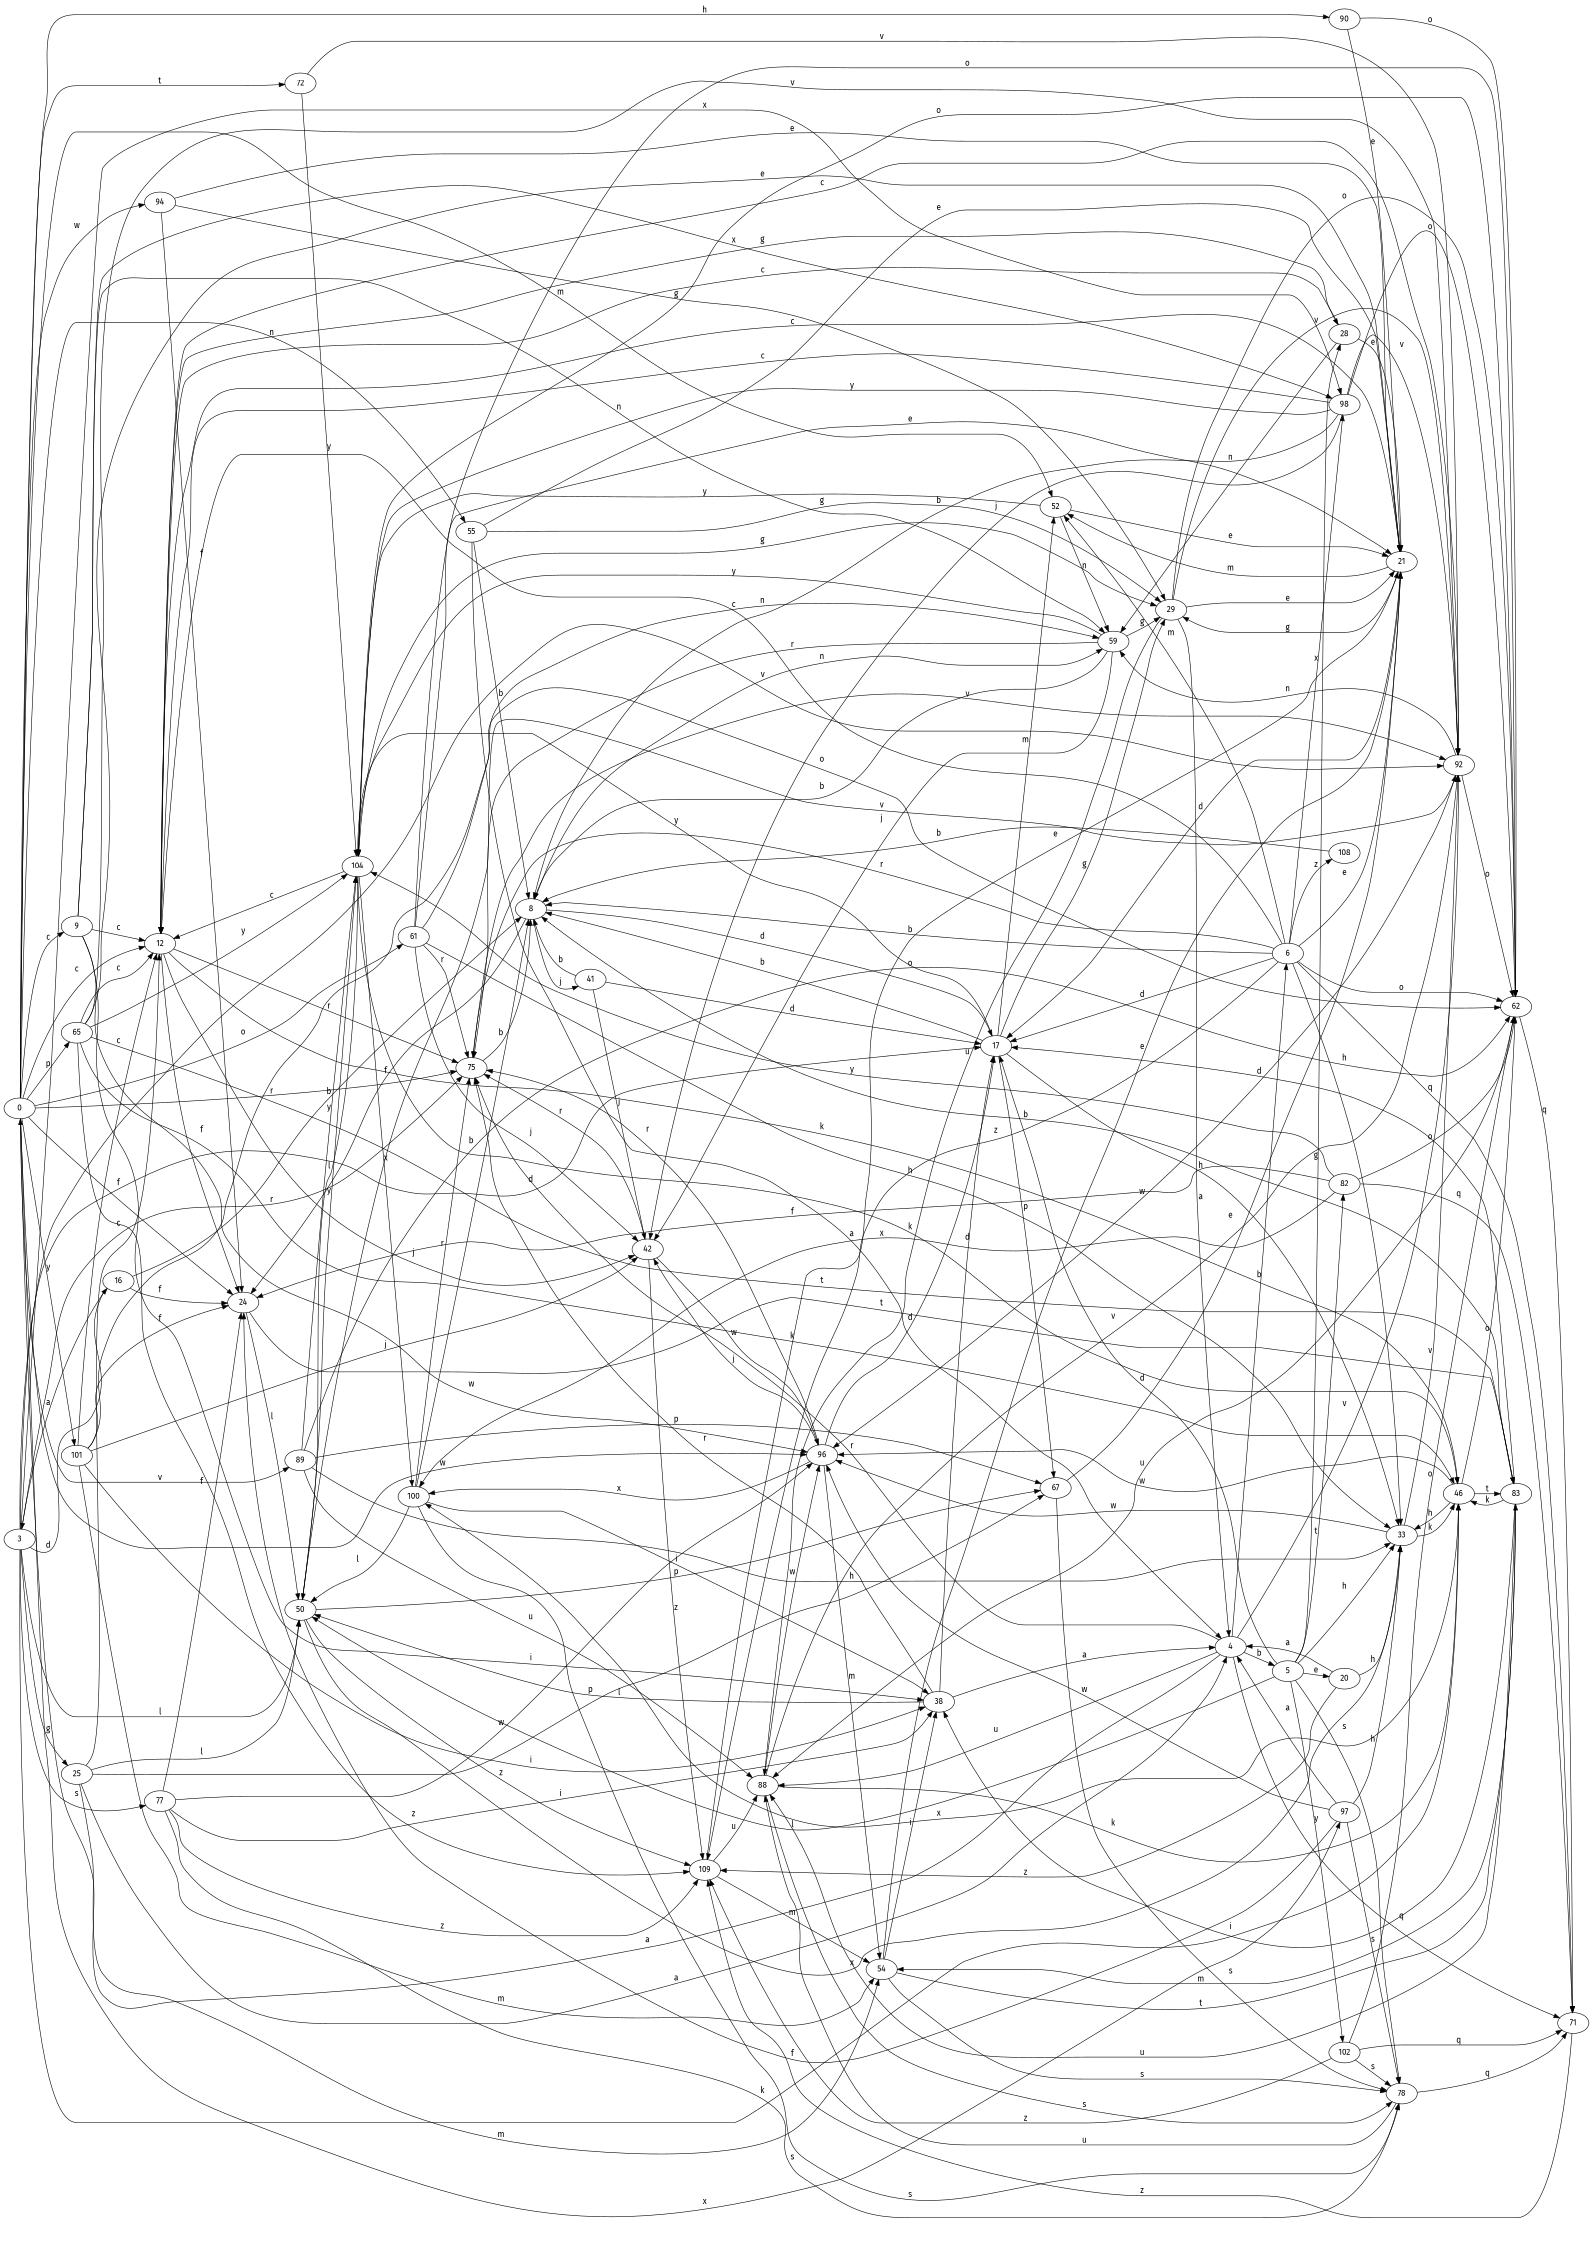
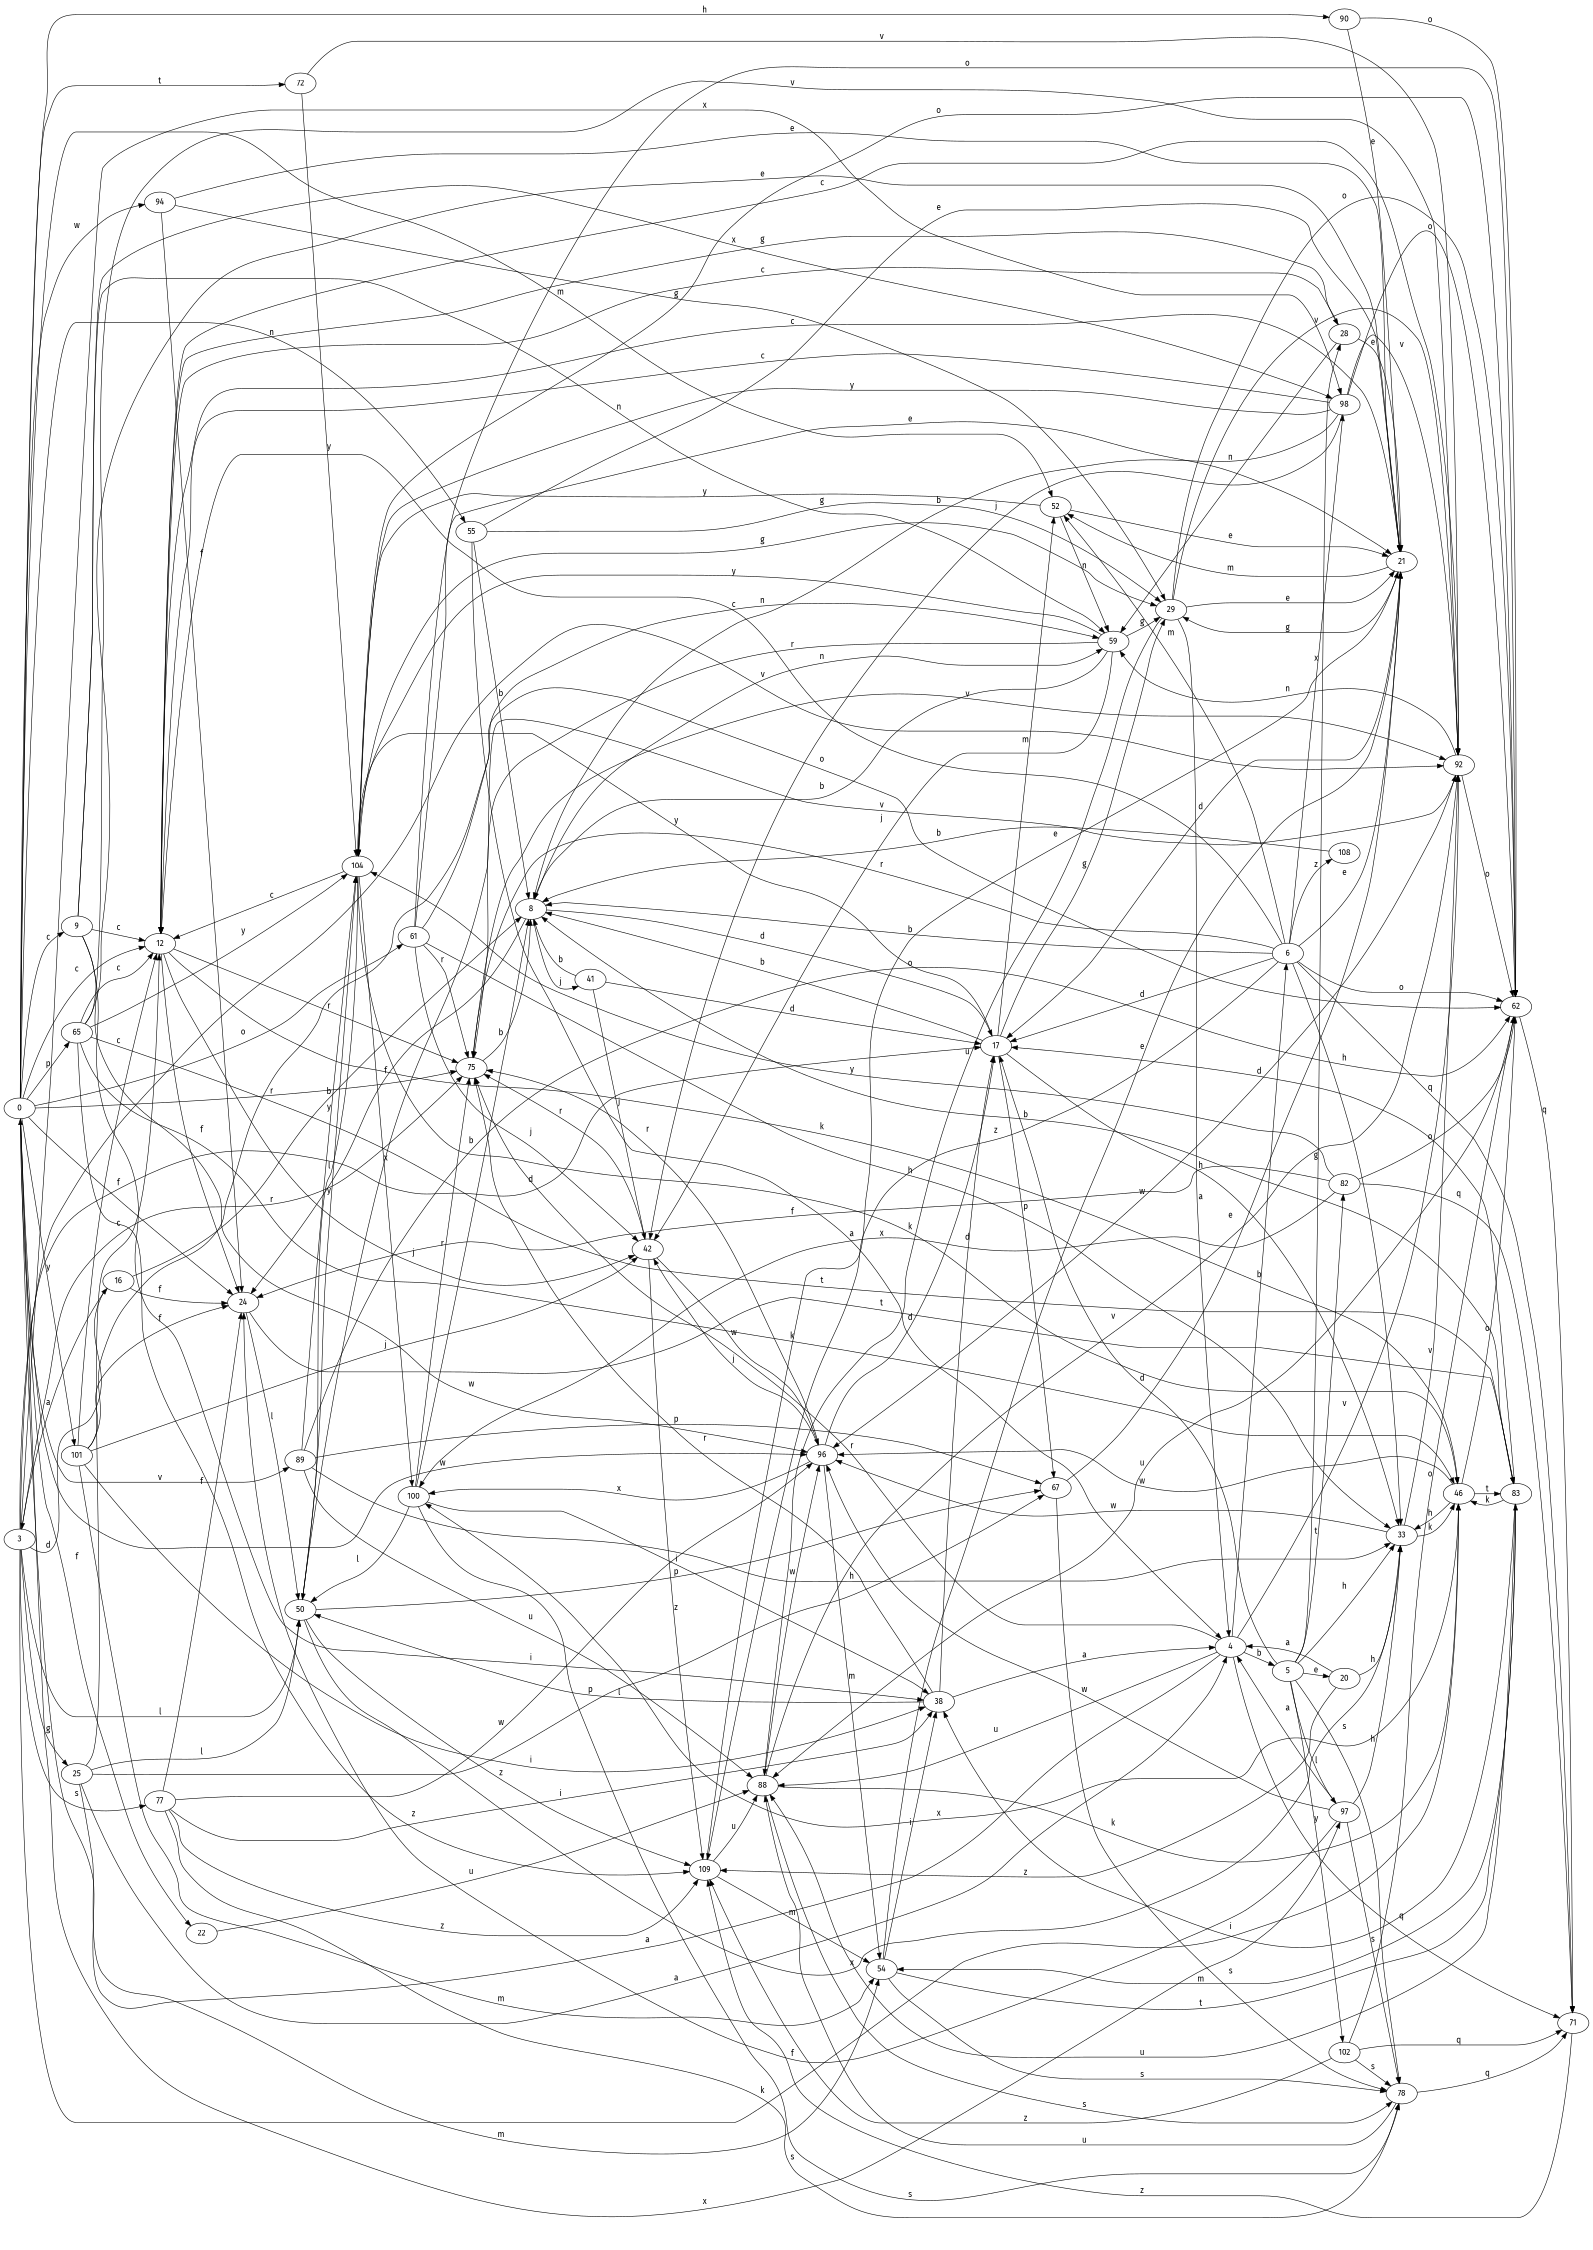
edge "5" -> "50": now "5" -> "97"
node "22": added
